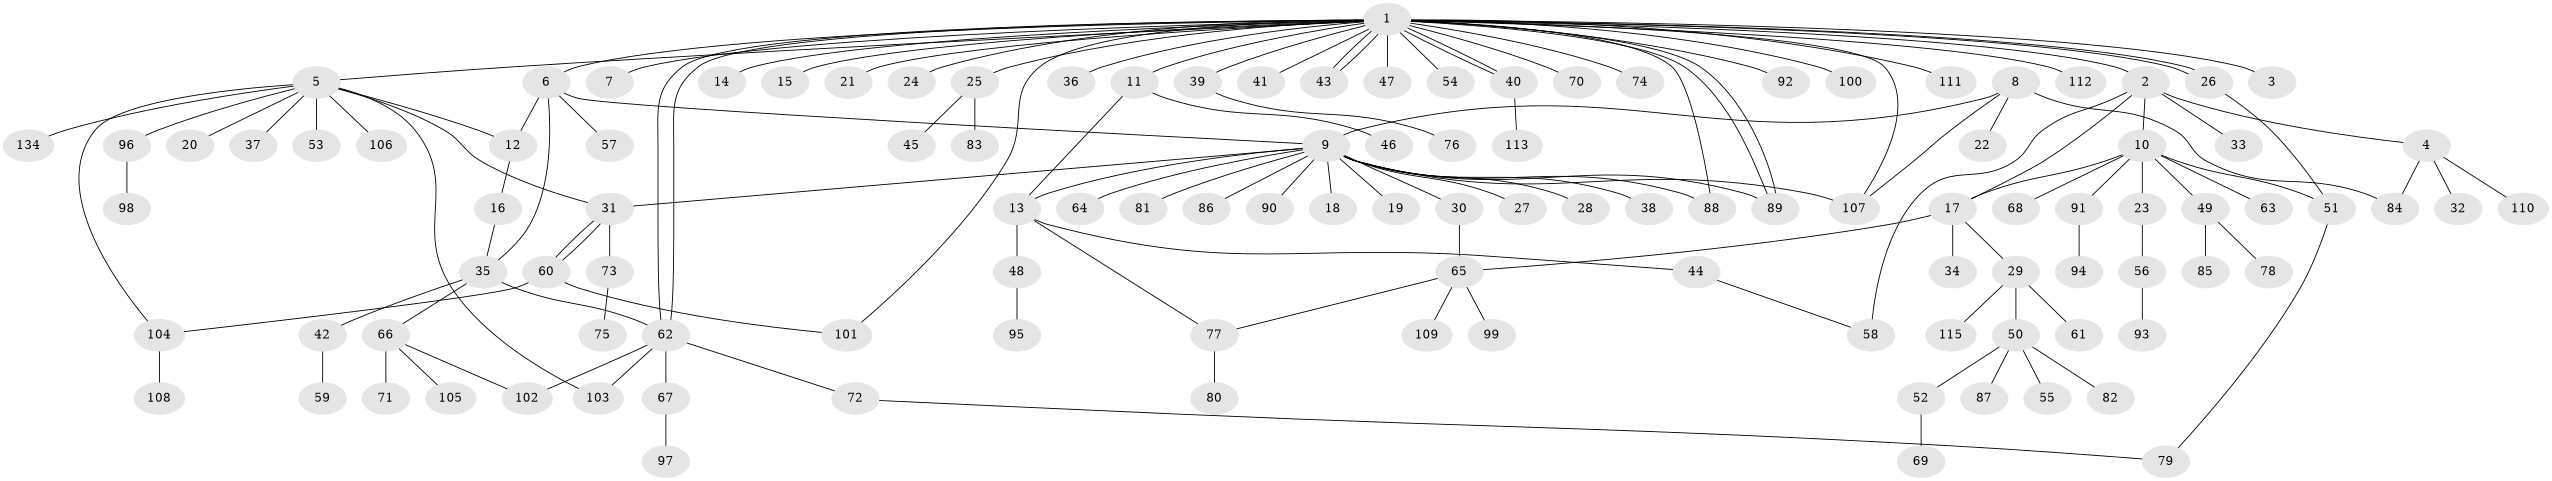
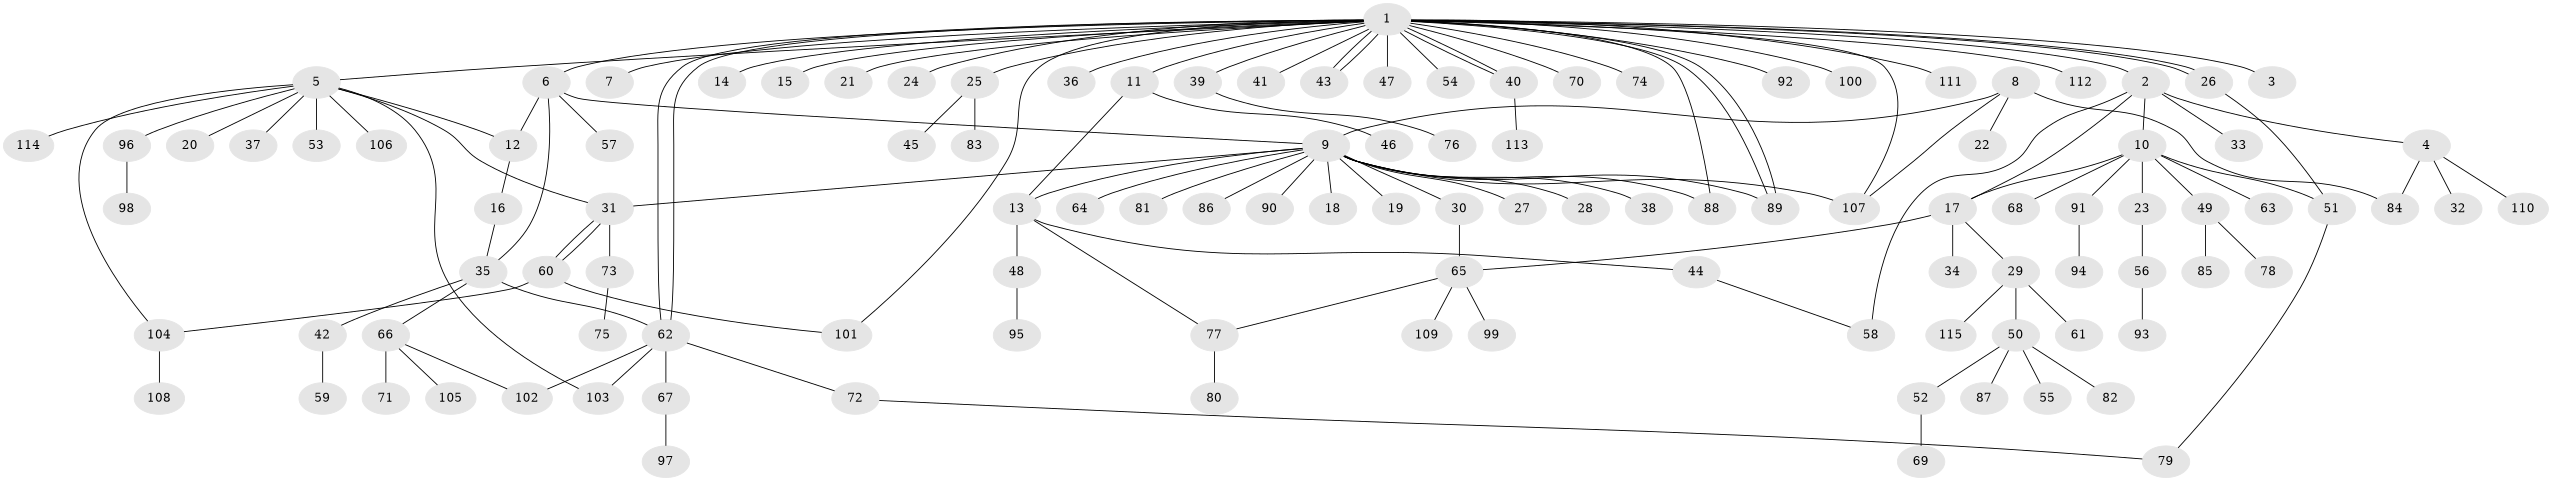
node "134": label "134" -> "114"
